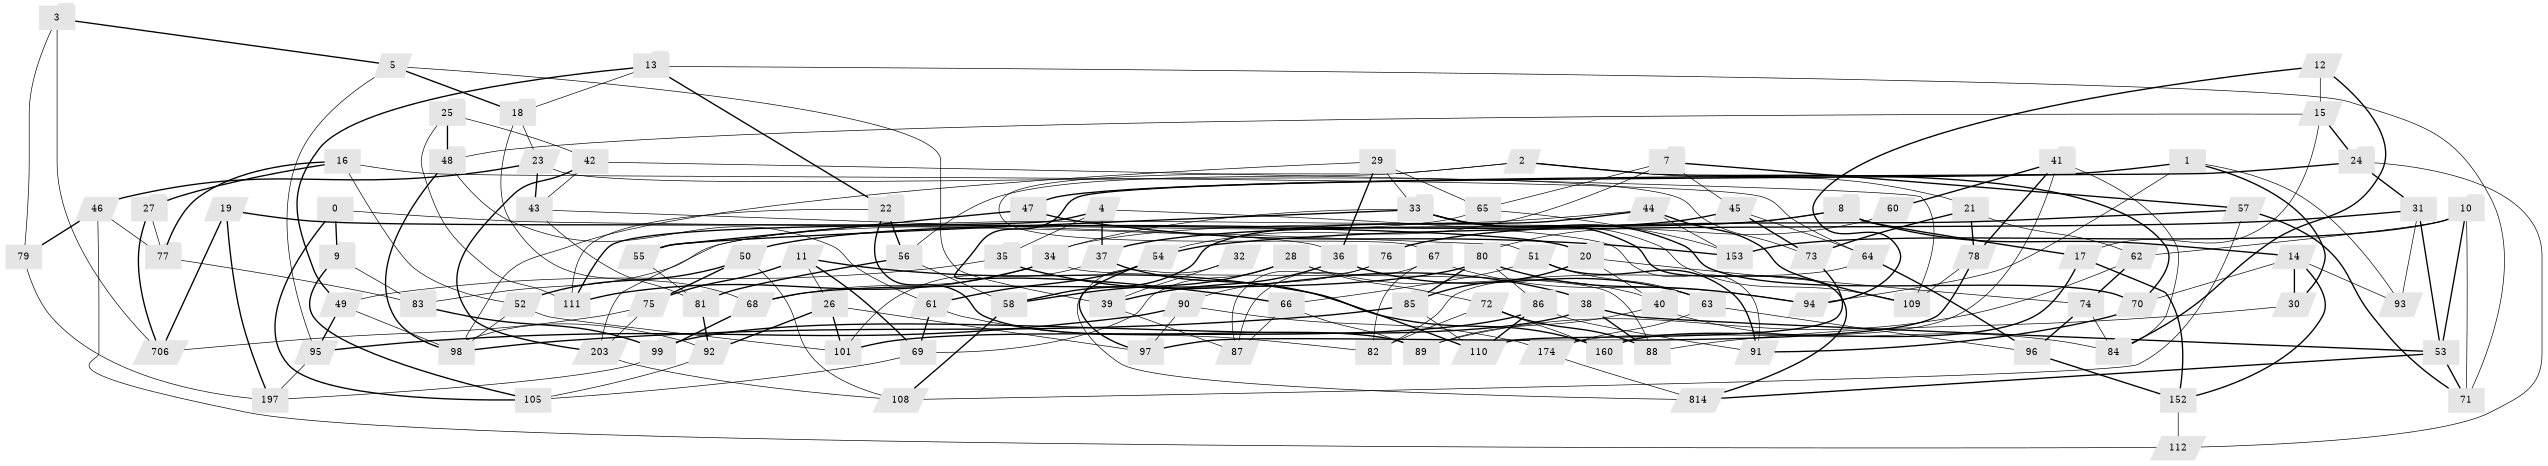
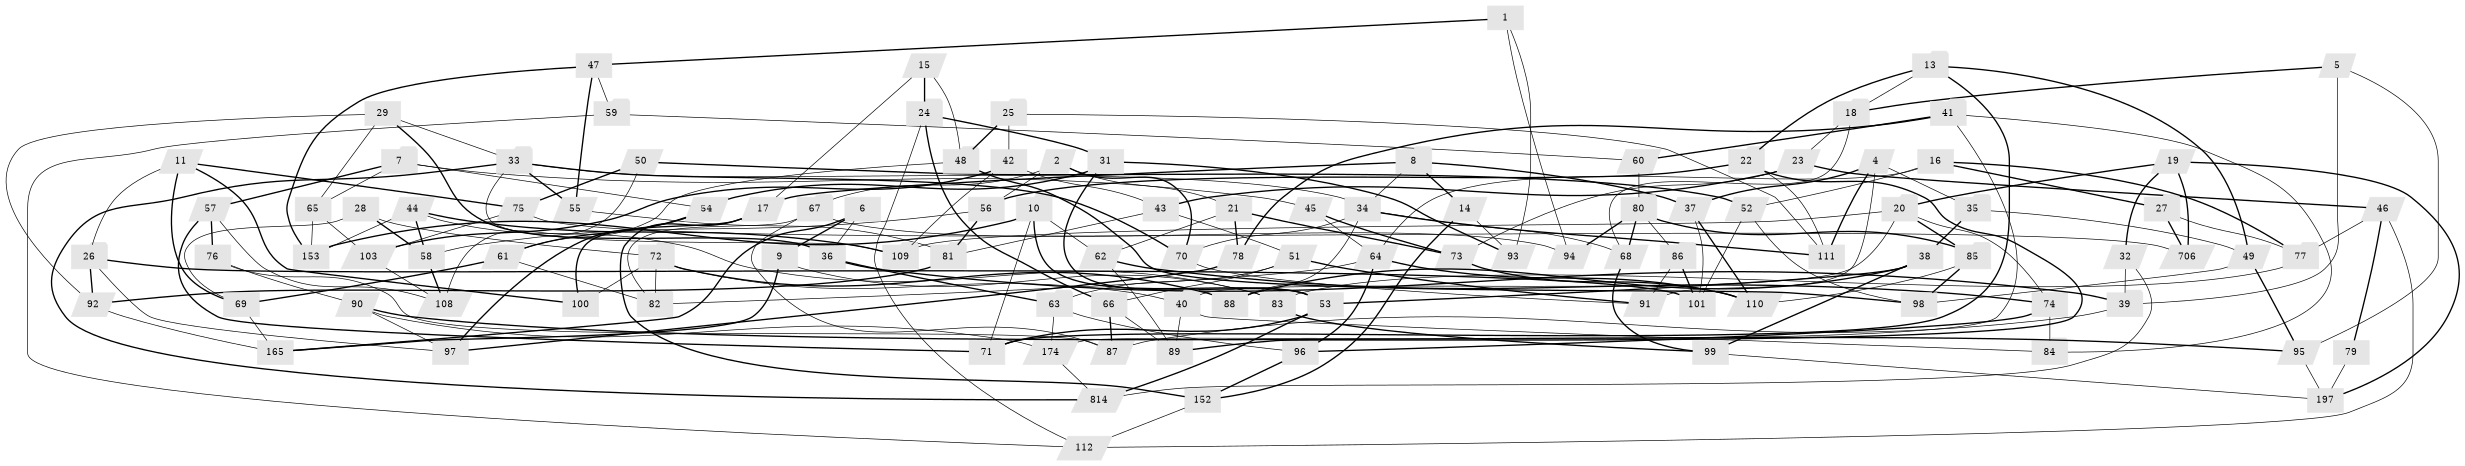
node "3": removed
node "12": removed
edge "13" -- "71": style solid -> bold
node "59": added
edge "19" -- "32": added
node "0": label "0" -> "6"
edge "45" -- "50": removed
edge "31" -- "93": style solid -> bold
edge "78" -- "109": now "20" -- "109"
edge "28" -- "40": now "72" -- "40"
edge "14" -- "70": now "34" -- "70"
node "72": shape parallelogram -> folder
node "30": removed
edge "66" -- "87": style solid -> bold
edge "86" -- "110": now "64" -- "110"
edge "70" -- "91": style bold -> solid
node "203": label "203" -> "103"
node "160": label "160" -> "100"
node "105": label "105" -> "165"
